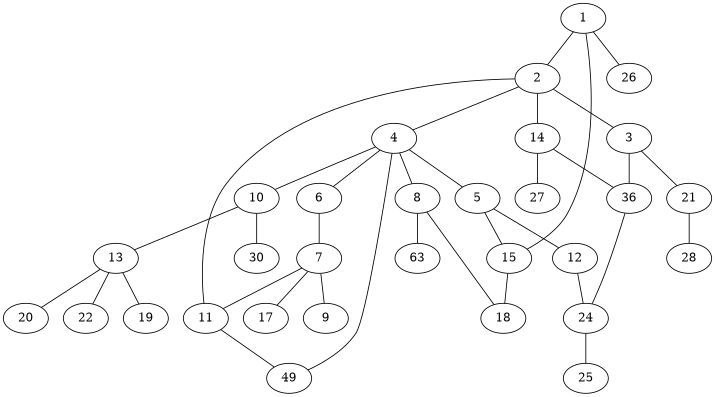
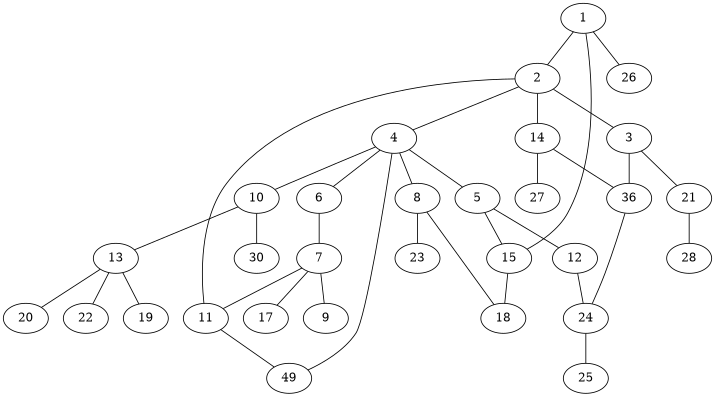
node "63": label "63" -> "23"
